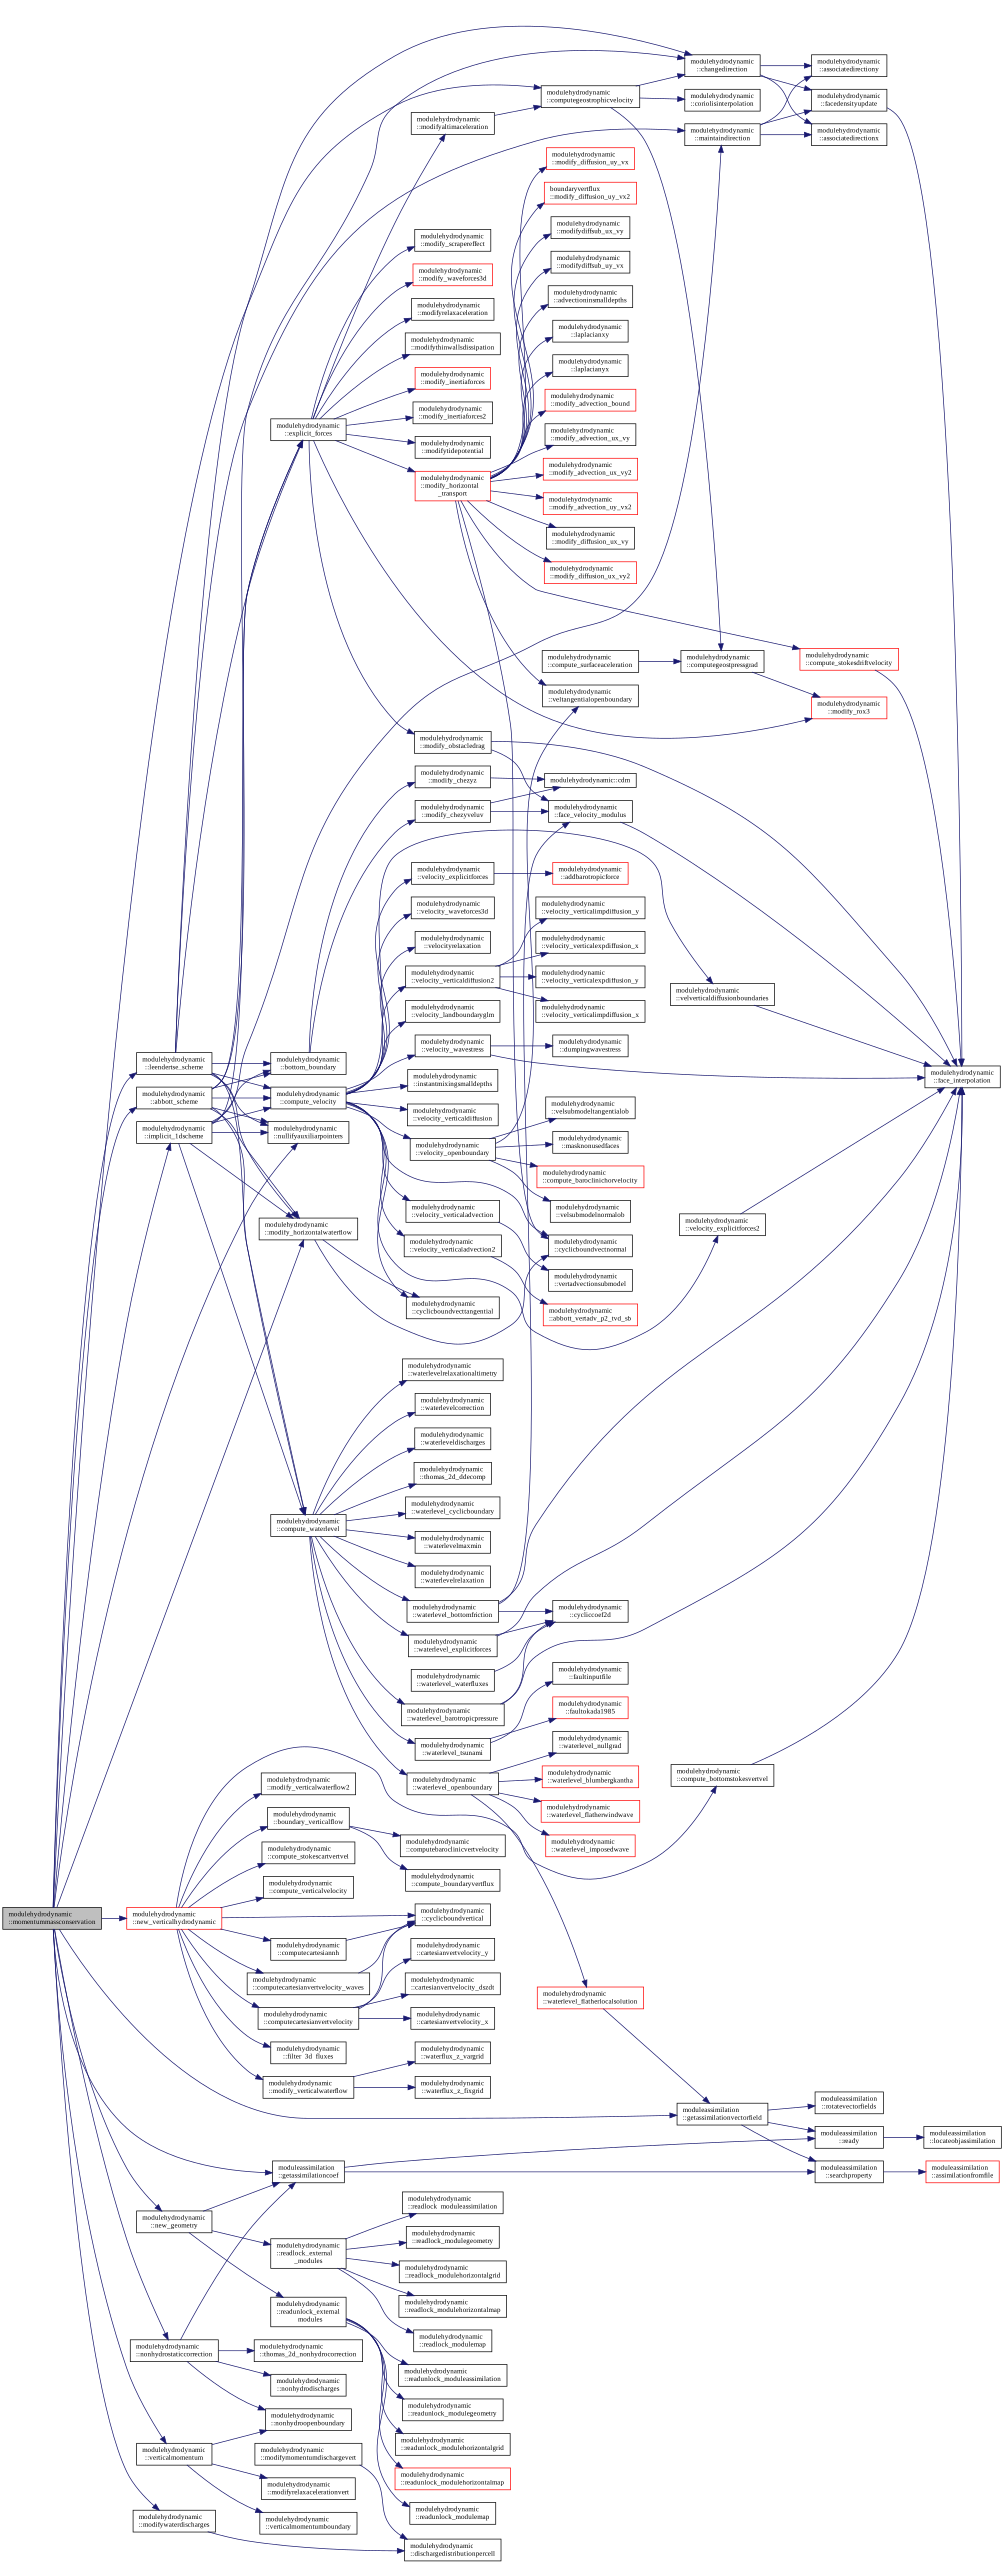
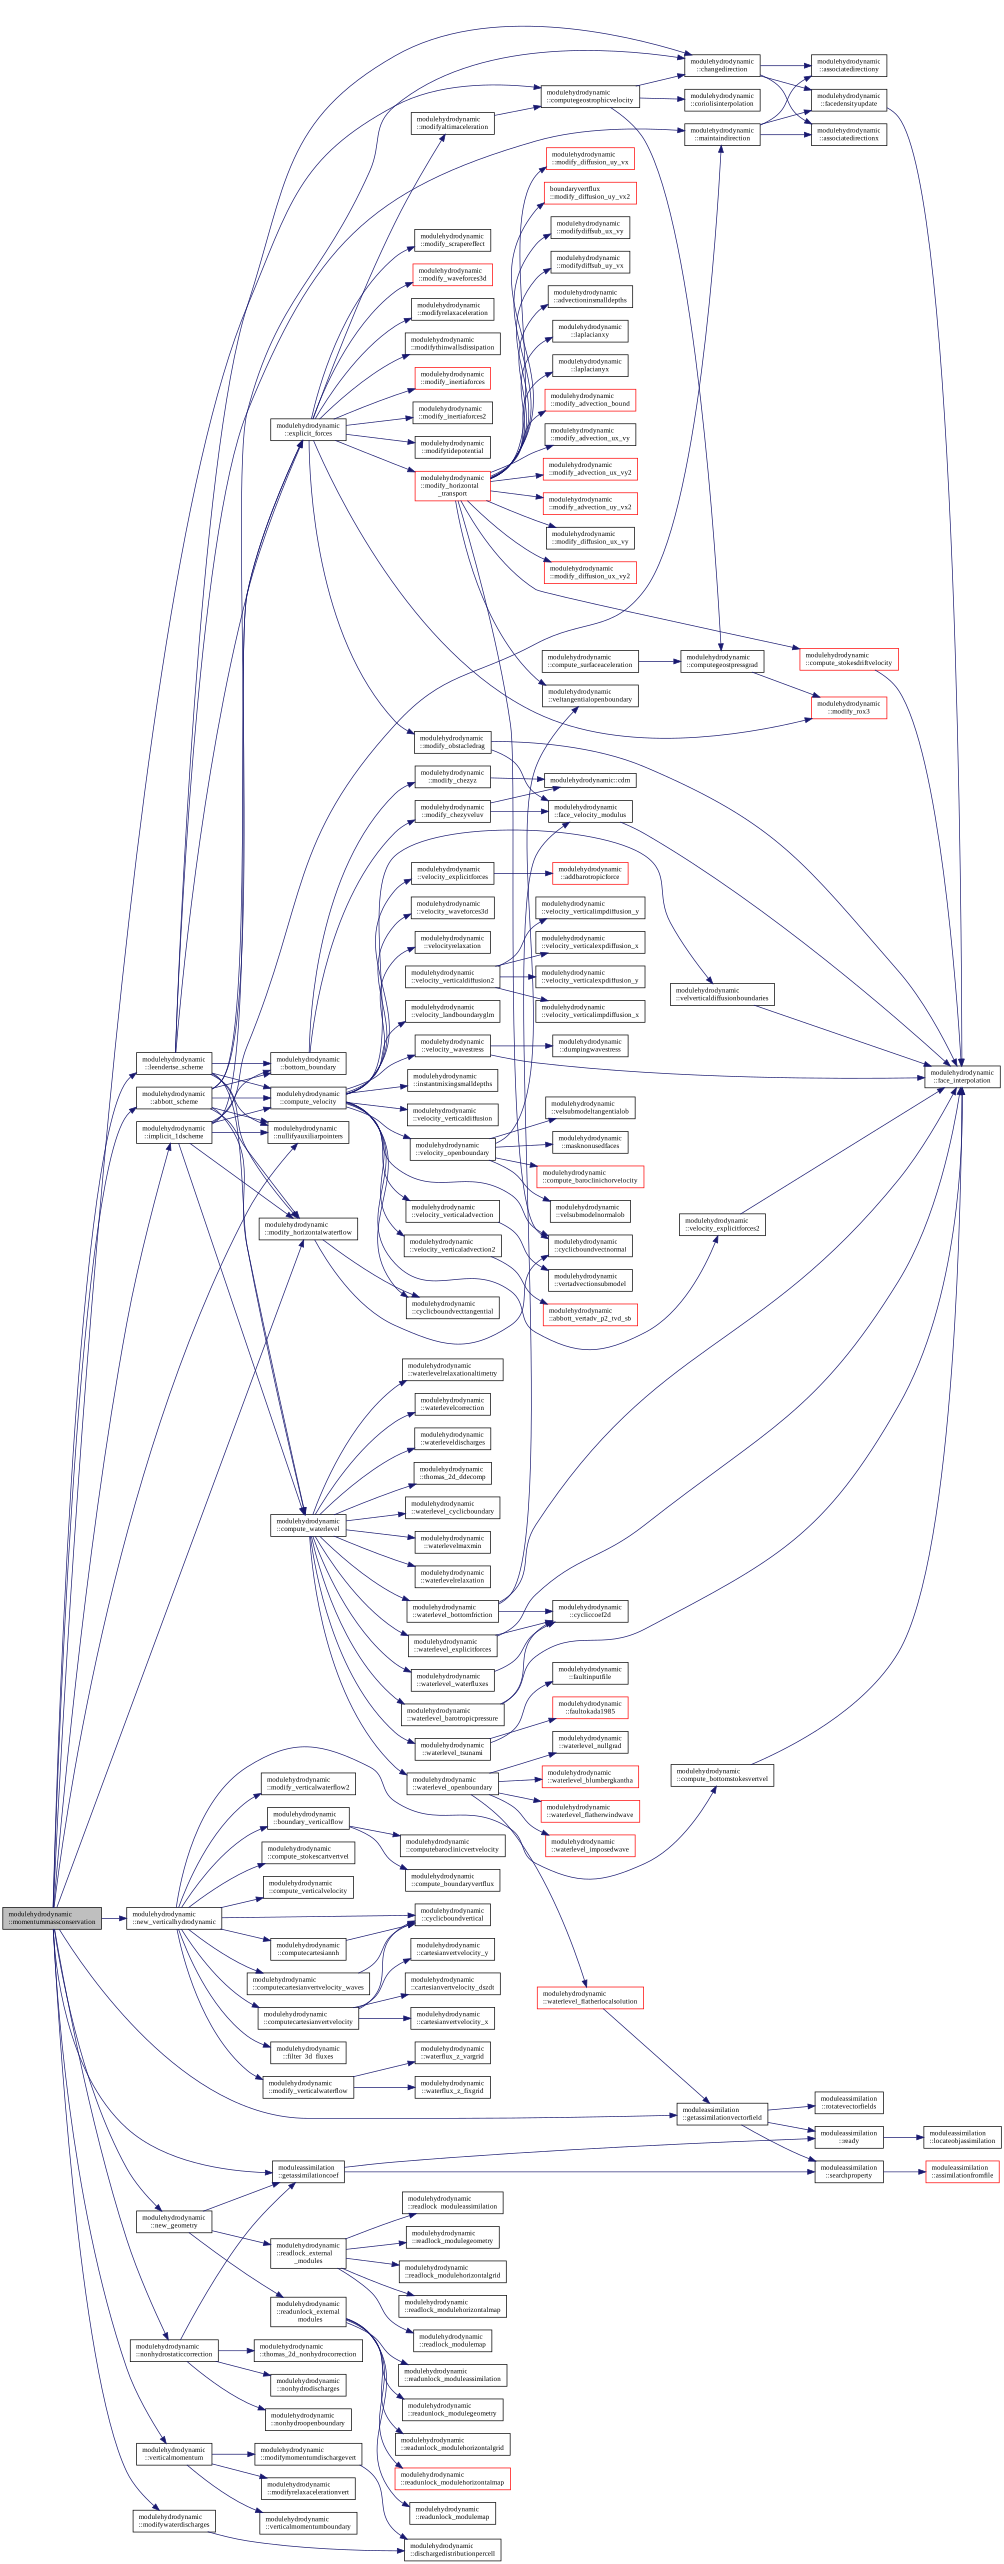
edge "modulehydrodynamic ::compute_velocity" -> "modulehydrodynamic ::velocity_verticaldiffusion2": removed
edge "modulehydrodynamic ::compute_waterlevel" -> "modulehydrodynamic ::waterlevel_waterfluxes": added
node "modulehydrodynamic ::new_verticalhydrodynamic": color red -> black
edge "modulehydrodynamic ::verticalmomentum" -> "modulehydrodynamic ::nonhydroopenboundary": now "modulehydrodynamic ::verticalmomentum" -> "modulehydrodynamic ::modifymomentumdischargevert"
